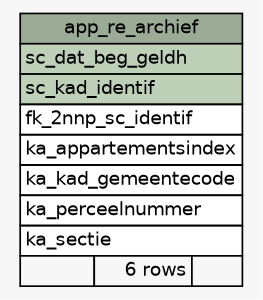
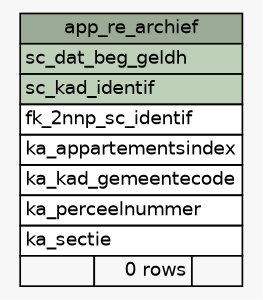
node "app_re_archief": text "6 rows" -> "0 rows"
